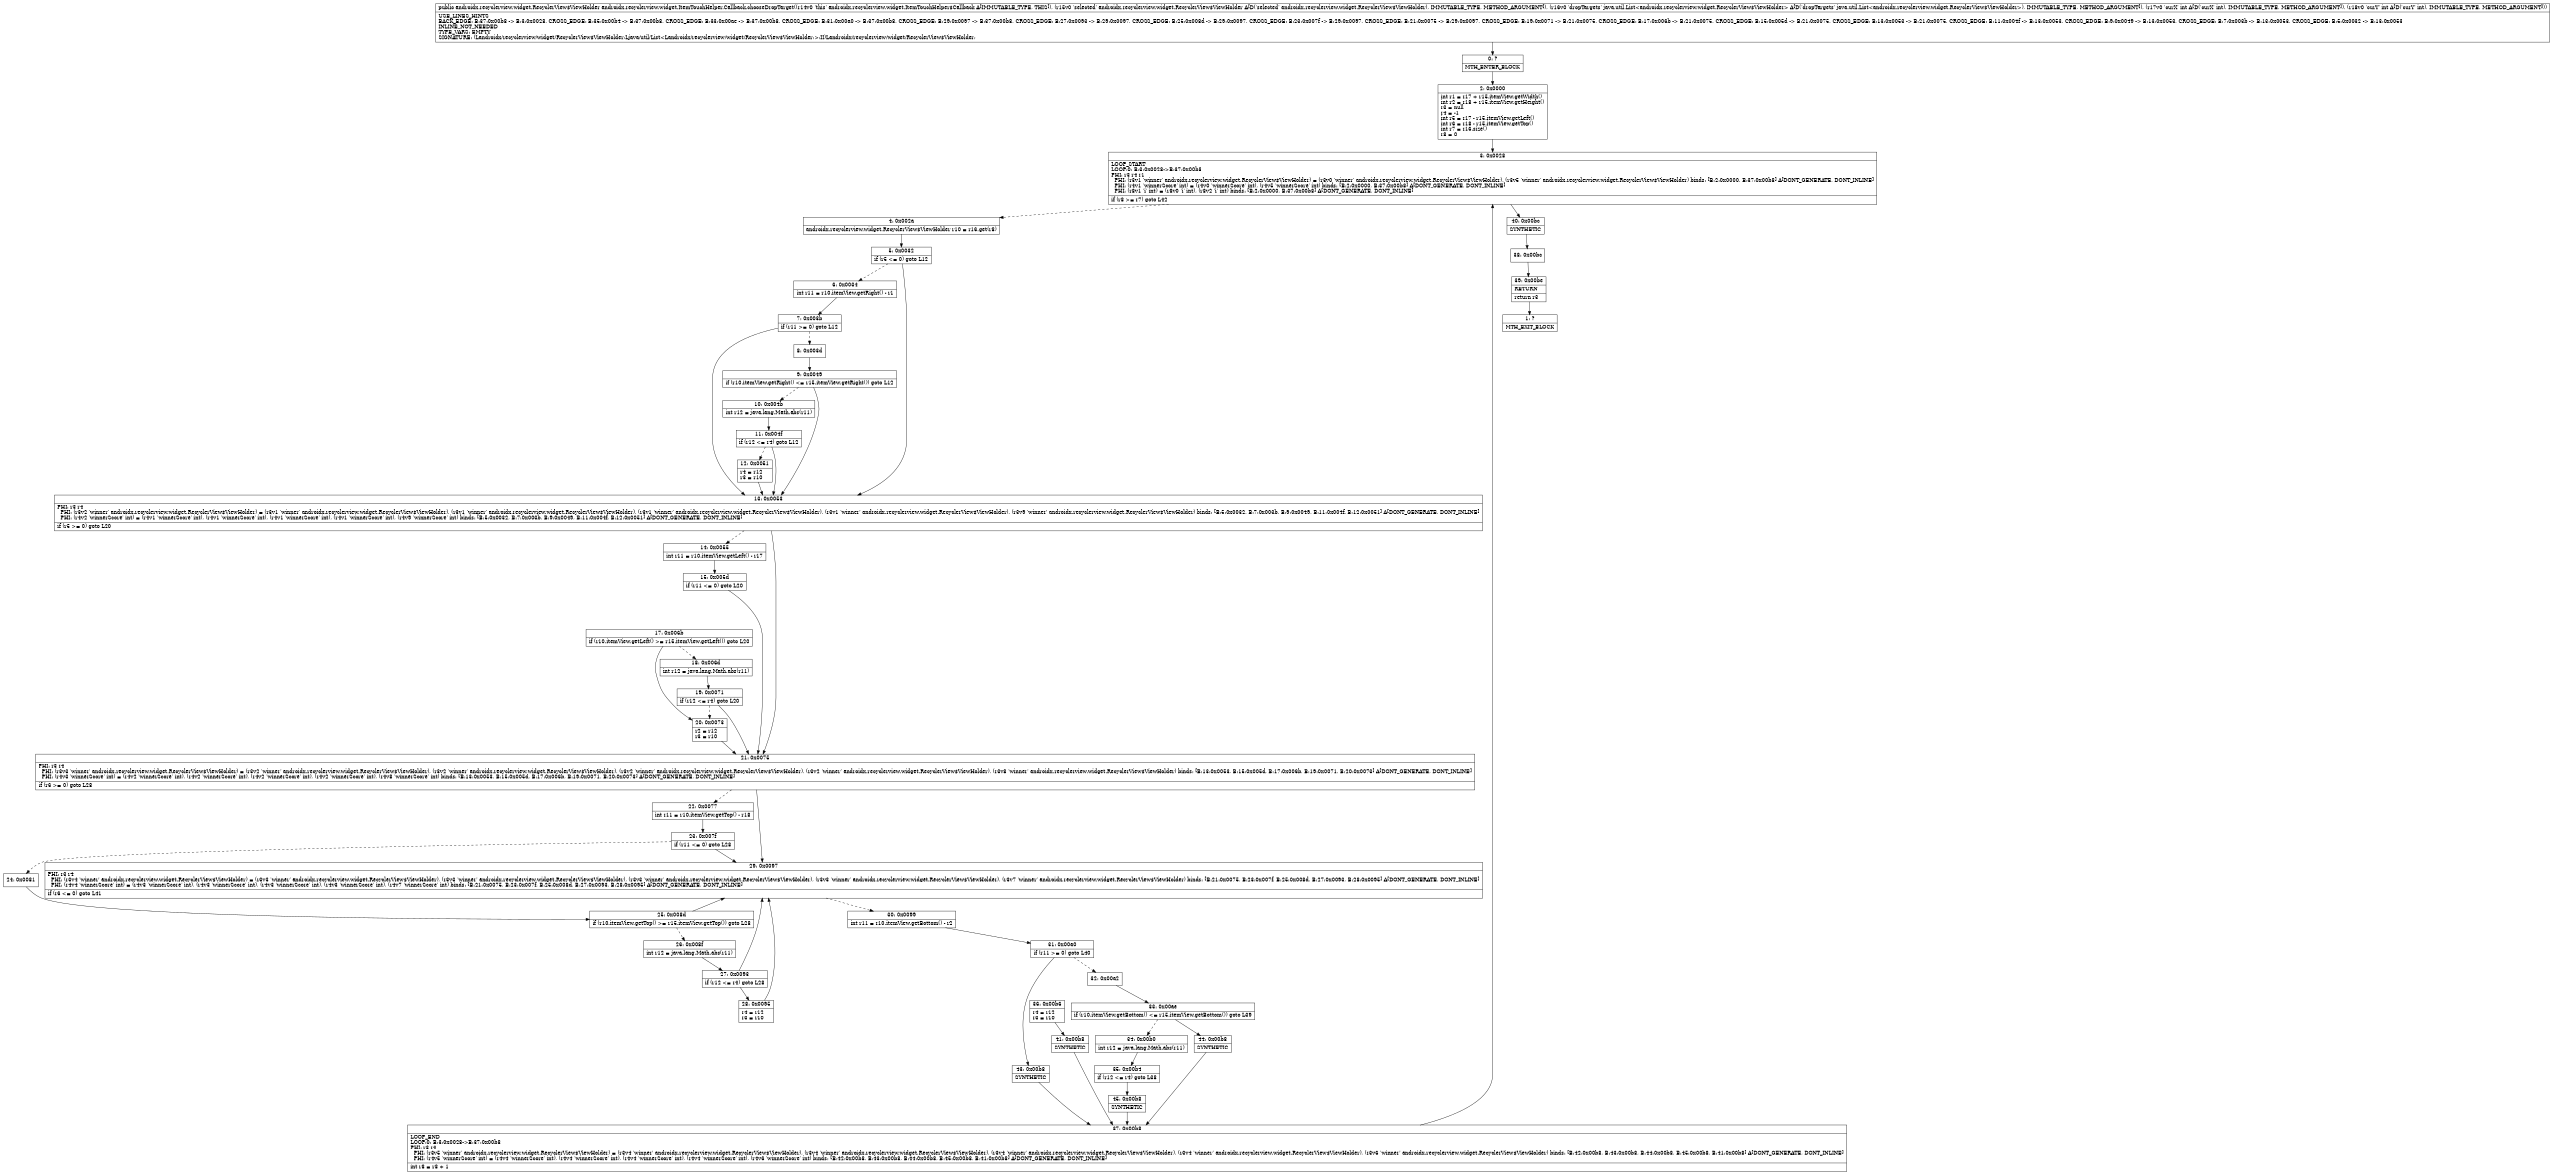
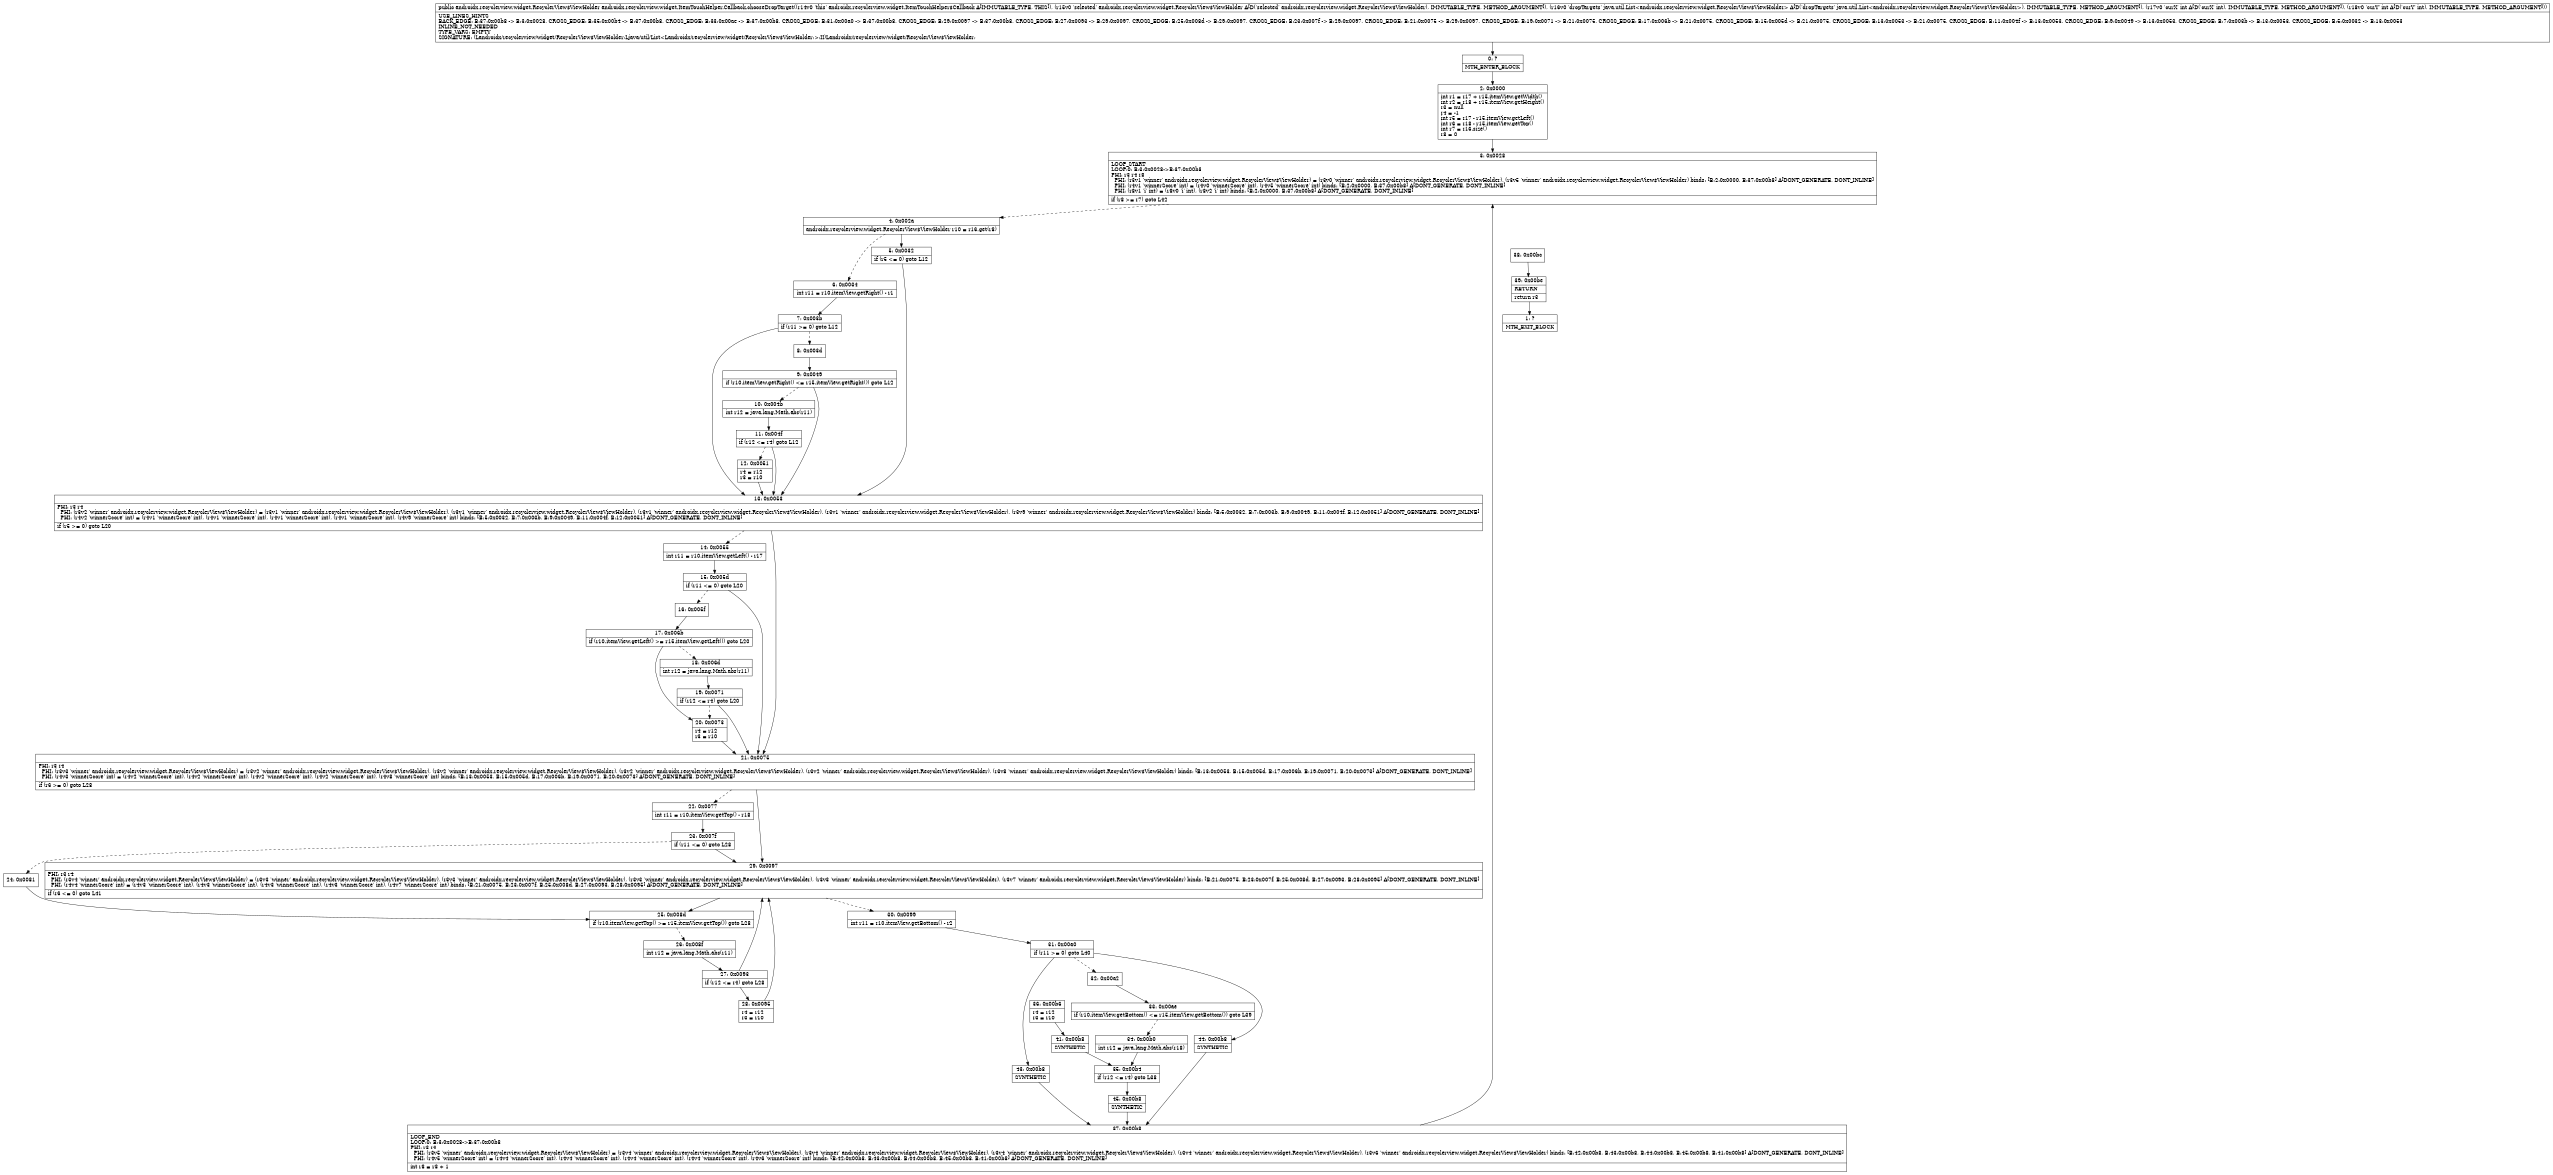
node "3: 0x0028": text "PHI: r3 r4 r1" -> "PHI: r3 r4 r8"
node "40: 0x00bc": removed
edge "5: 0x0032" -> "6: 0x0034": now "4: 0x002a" -> "6: 0x0034"
node "16: 0x005f": added
node "20: 0x0073": text "r2 = r12" -> "r4 = r12"
edge "25: 0x008d" -> "29: 0x0097": reversed
edge "33: 0x00ae" -> "44: 0x00b8": now "31: 0x00a0" -> "44: 0x00b8"
node "34: 0x00b0": text "int r12 = java.lang.Math.abs(r11)" -> "int r12 = java.lang.Math.abs(r18)"
edge "41: 0x00b8" -> "37: 0x00b8": now "41: 0x00b8" -> "35: 0x00b4"
